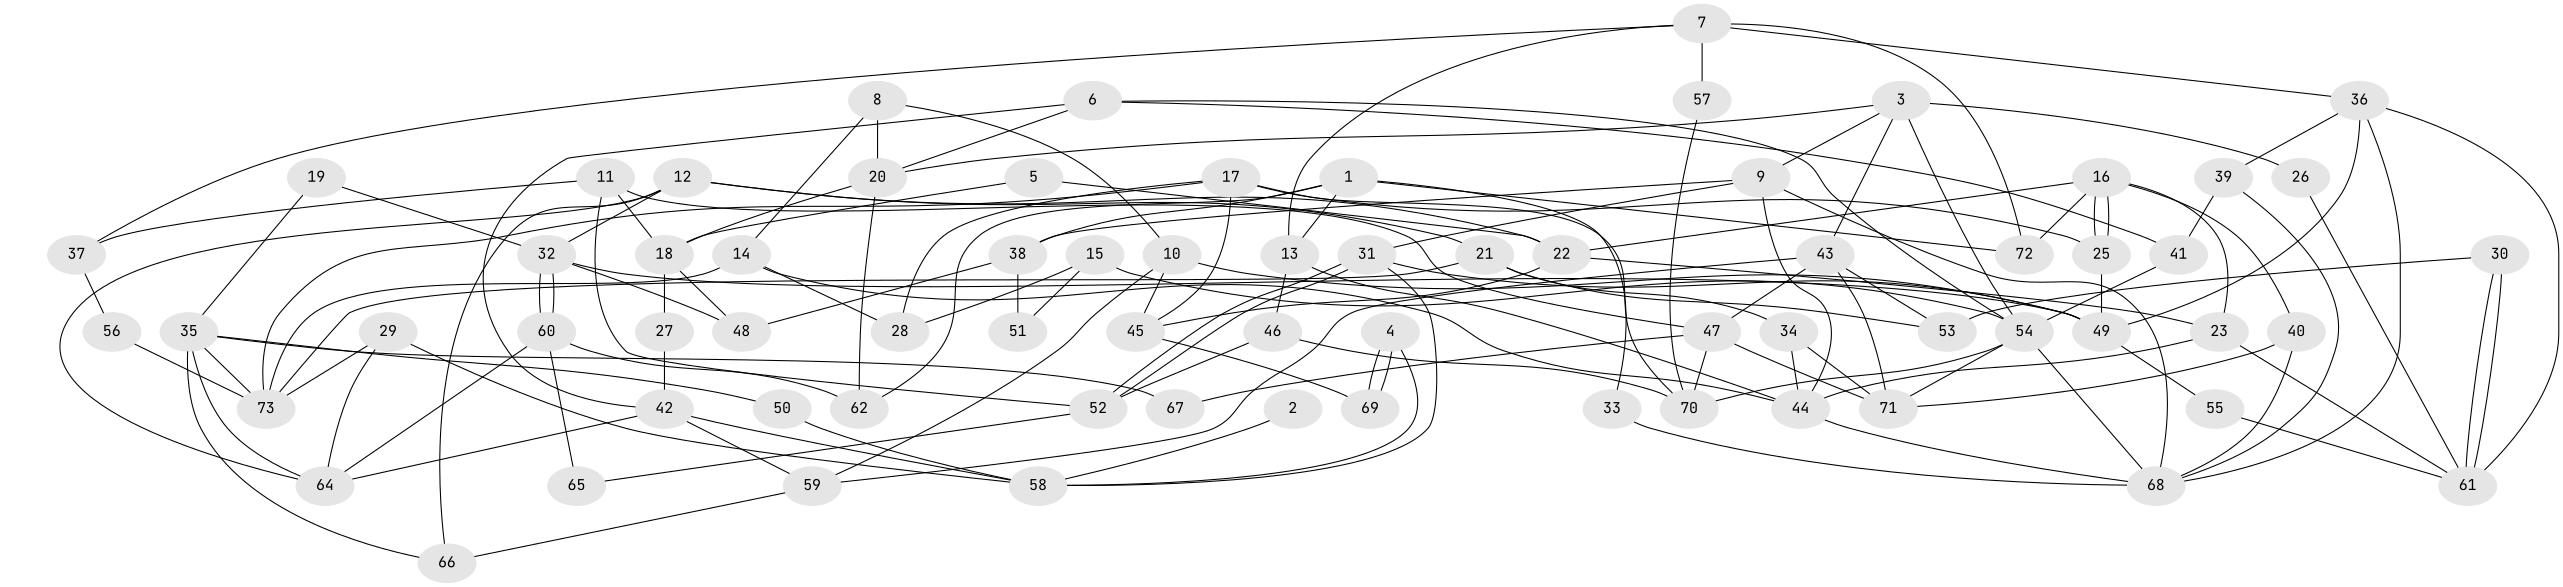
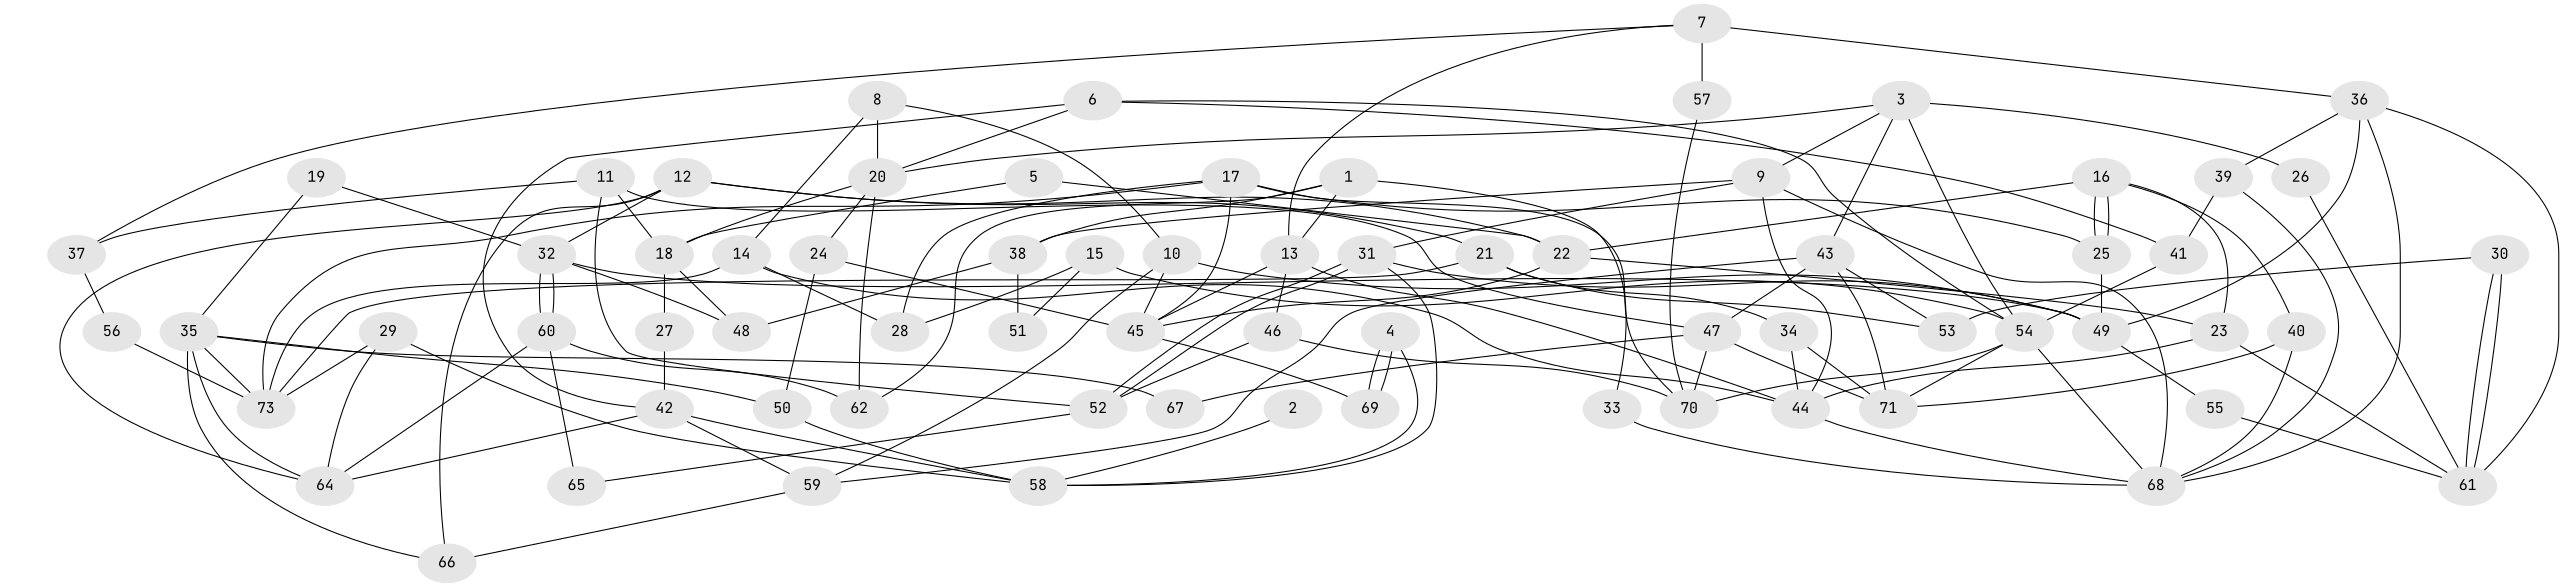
node "24": added
node "72": removed
edge "13" -- "45": added
